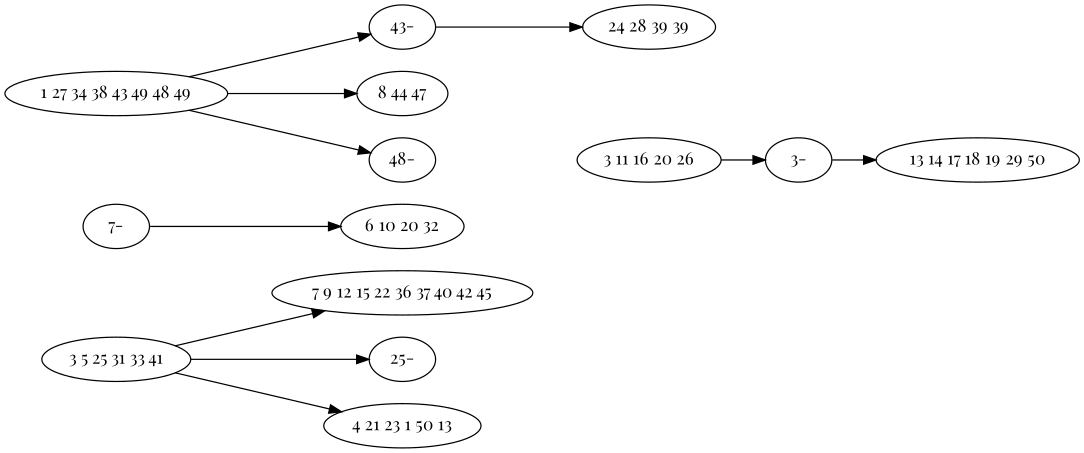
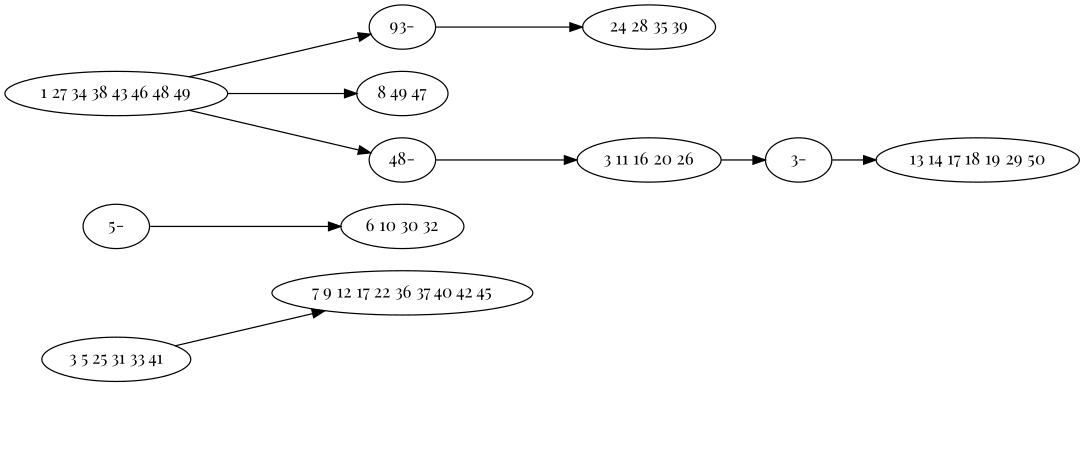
node "43-": label "43-" -> "93-"
node "24 28 39 39": label "24 28 39 39" -> "24 28 35 39"
node "1 27 34 38 43 49 48 49": label "1 27 34 38 43 49 48 49" -> "1 27 34 38 43 46 48 49"
node "8 44 47": label "8 44 47" -> "8 49 47"
edge "48-" -> "3 11 16 20 26": added
node "7-": label "7-" -> "5-"
node "6 10 20 32": label "6 10 20 32" -> "6 10 30 32"
node "7 9 12 15 22 36 37 40 42 45": label "7 9 12 15 22 36 37 40 42 45" -> "7 9 12 17 22 36 37 40 42 45"
node "25-": removed
node "4 21 23 1 50 13": removed
